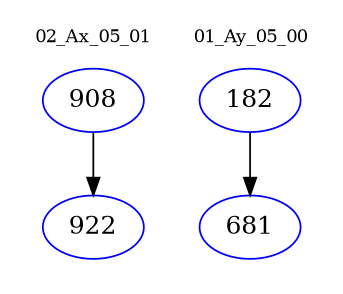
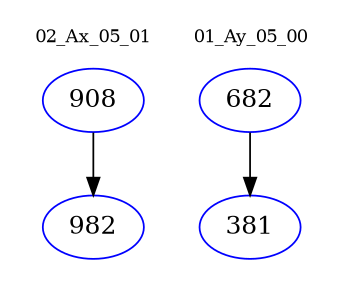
node "182": label "182" -> "682"
node "922": label "922" -> "982"
node "681": label "681" -> "381"
